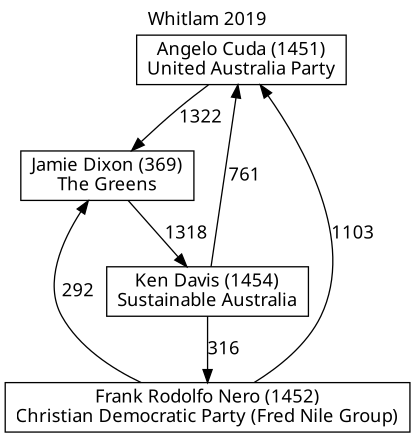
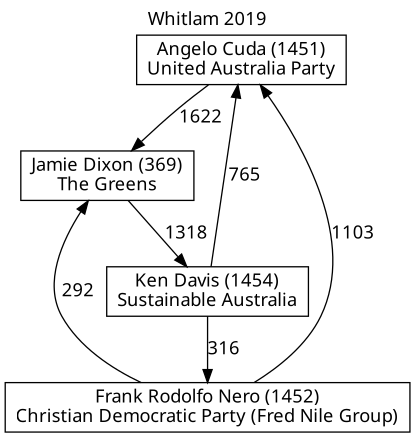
edge "Angelo Cuda (1451) United Australia Party" -> "Jamie Dixon (369) The Greens": label "1322" -> "1622"
edge "Ken Davis (1454) Sustainable Australia" -> "Angelo Cuda (1451) United Australia Party": label "761" -> "765"
